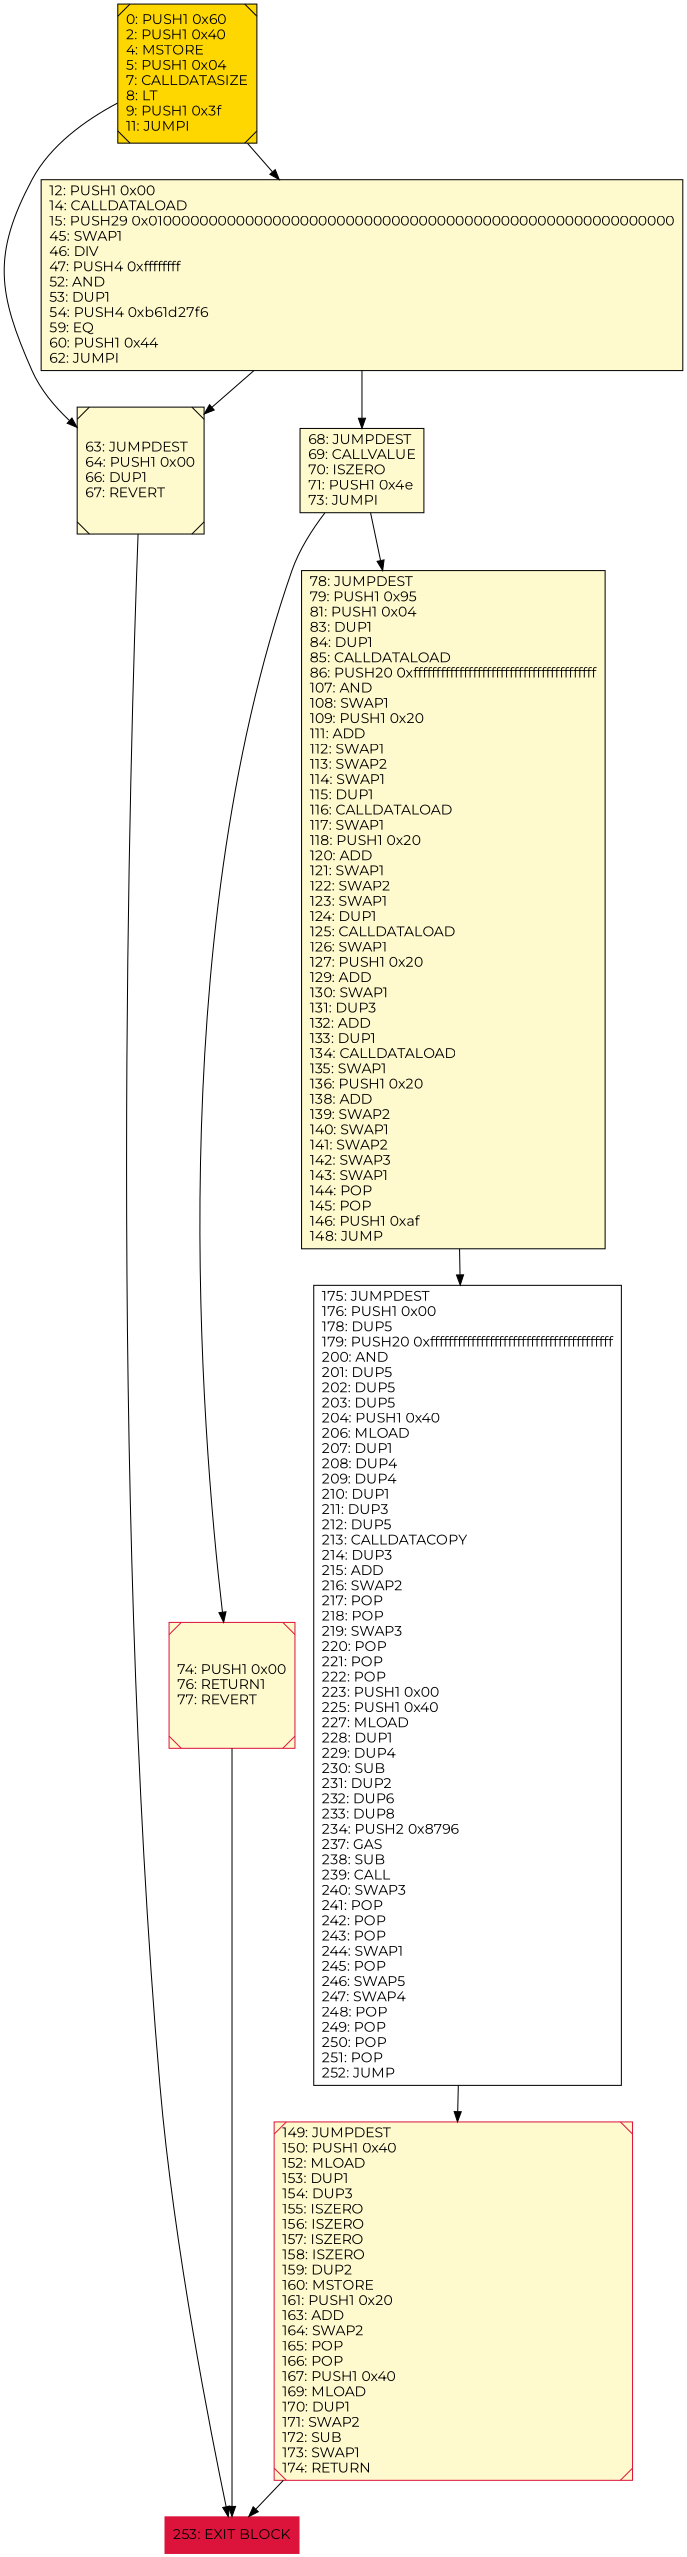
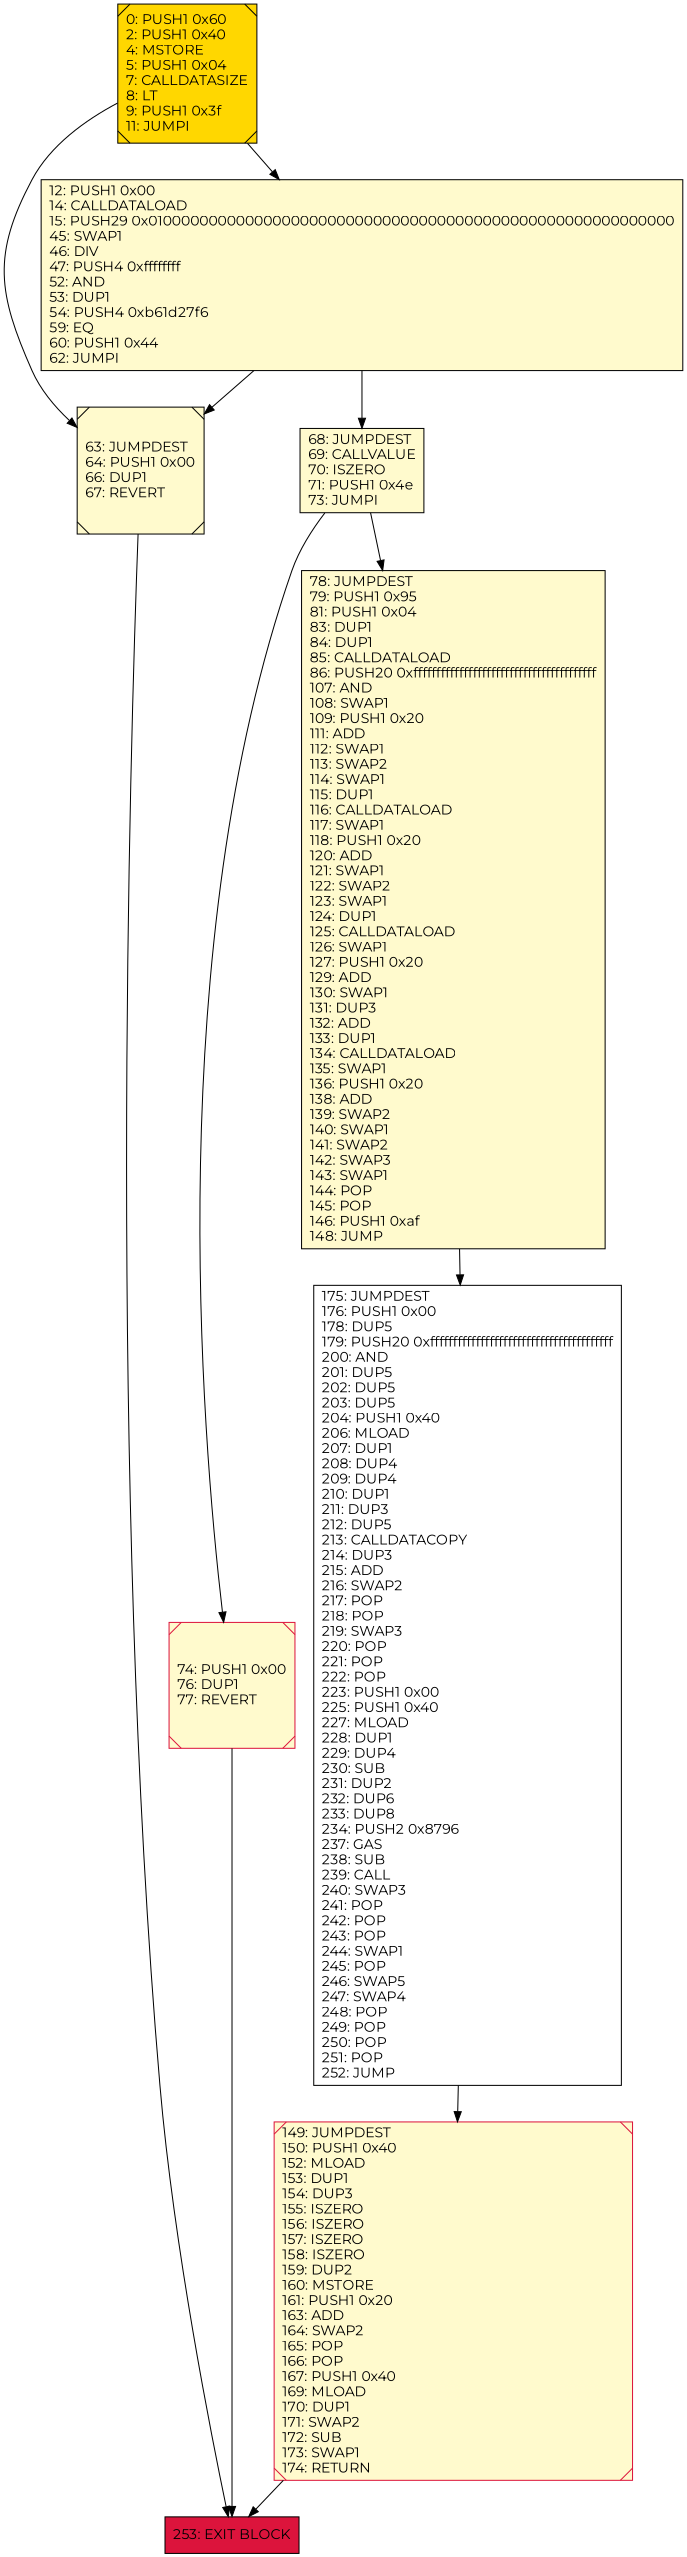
node "74: PUSH1 0x00 76: RETURN1 77: REVERT": label "74: PUSH1 0x00 76: RETURN1 77: REVERT" -> "74: PUSH1 0x00 76: DUP1 77: REVERT"
node "253: EXIT BLOCK": color crimson -> black
